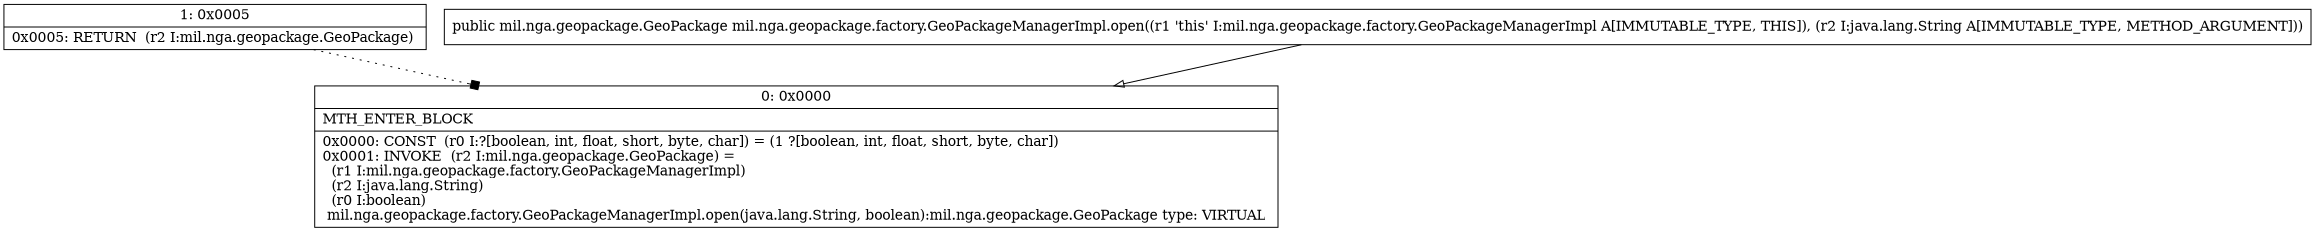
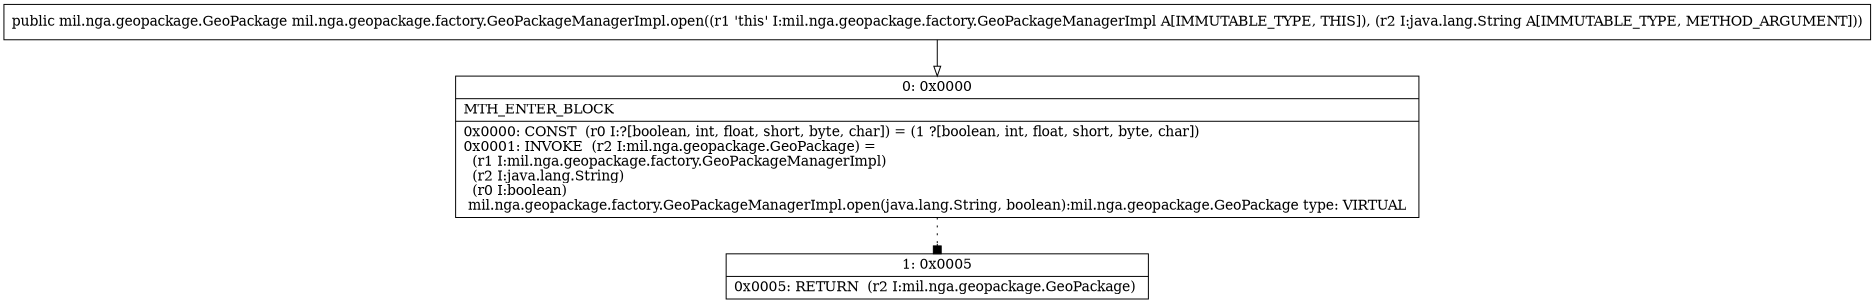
edge "1: 0x0005" -> "0: 0x0000": reversed
